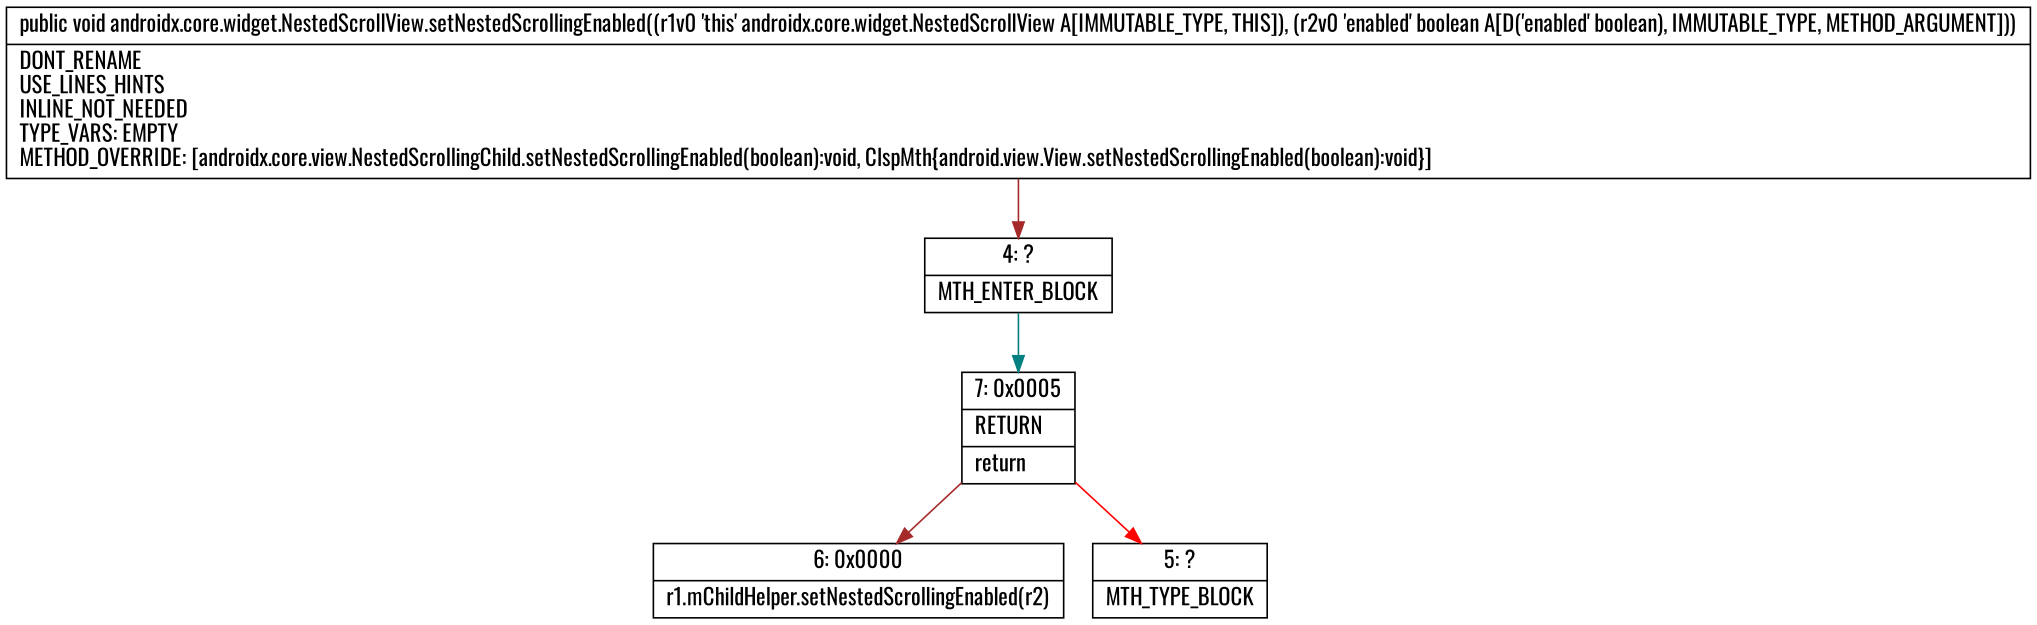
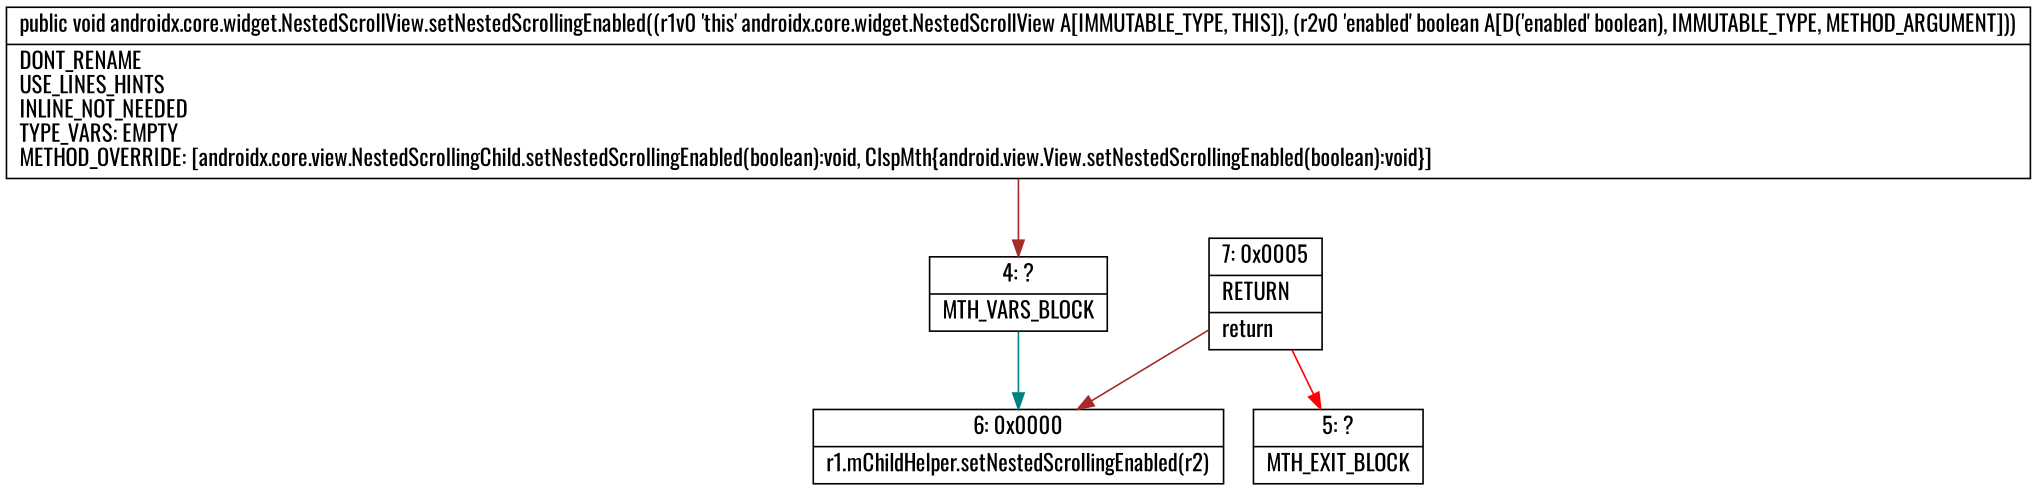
node "4: ?": text "MTH_ENTER_BLOCK" -> "MTH_VARS_BLOCK"
edge "4: ?" -> "7: 0x0005": now "4: ?" -> "6: 0x0000"
node "5: ?": text "MTH_TYPE_BLOCK" -> "MTH_EXIT_BLOCK"
